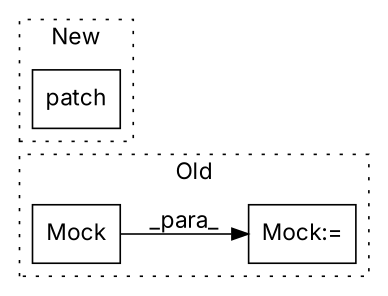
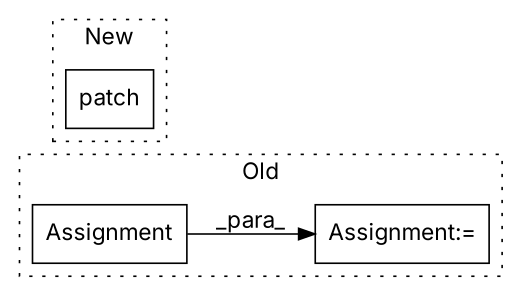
node "Mock": label "Mock" -> "Assignment"
node "Mock:=": label "Mock:=" -> "Assignment:="
